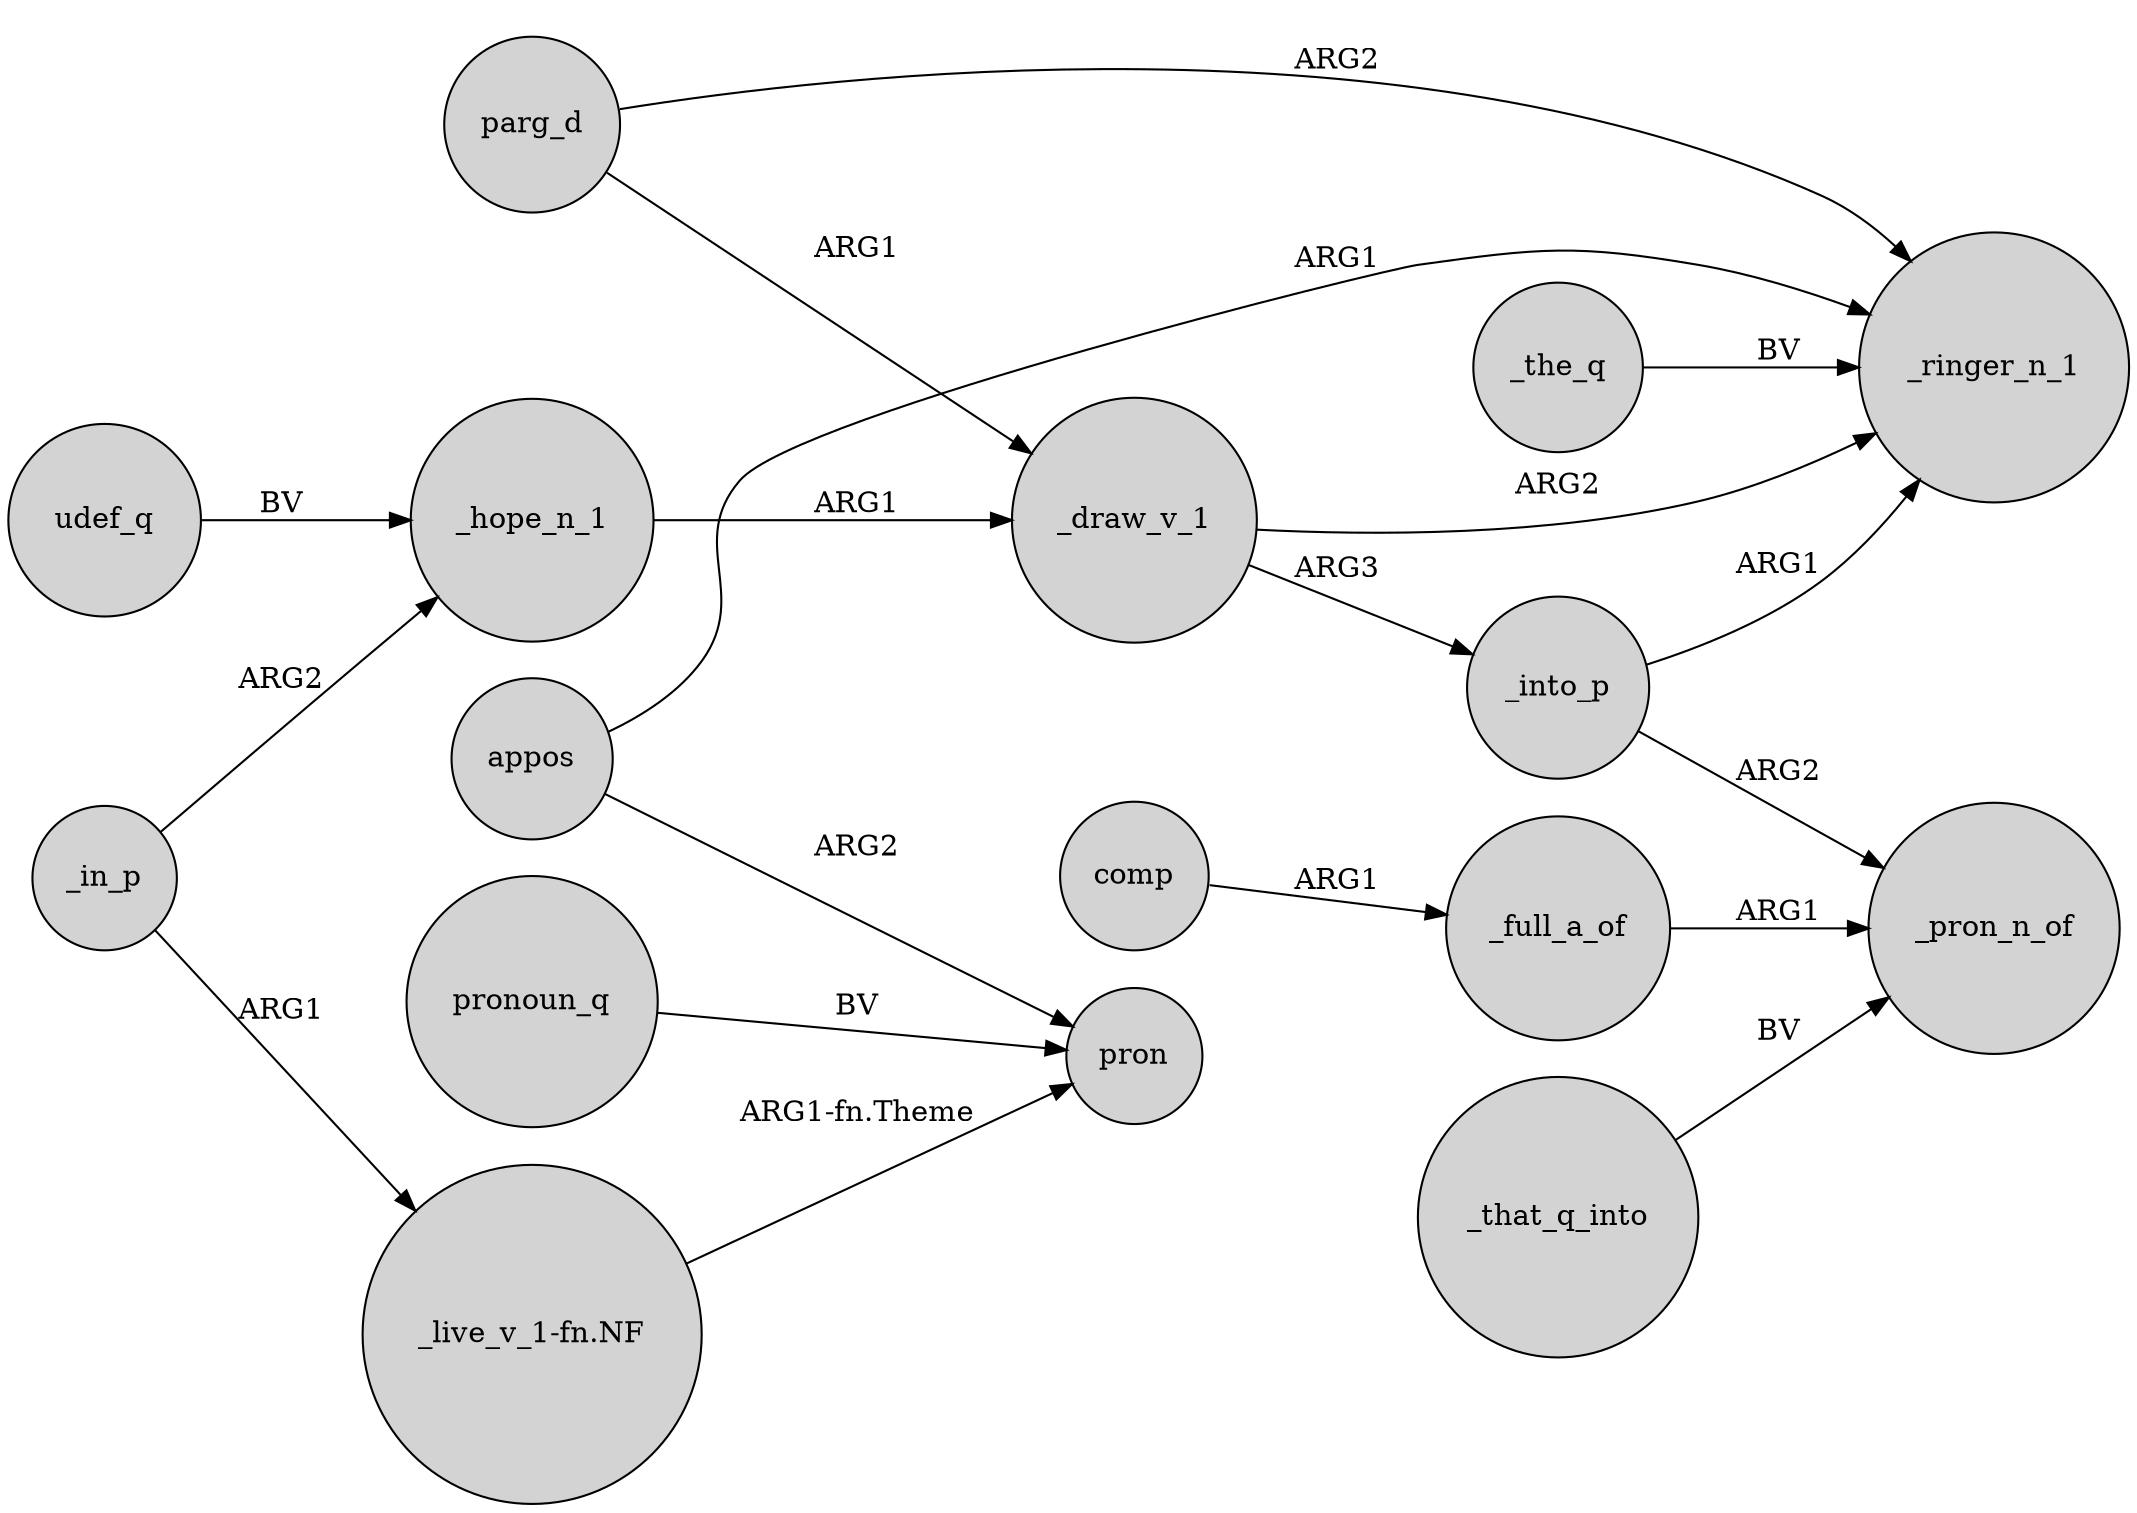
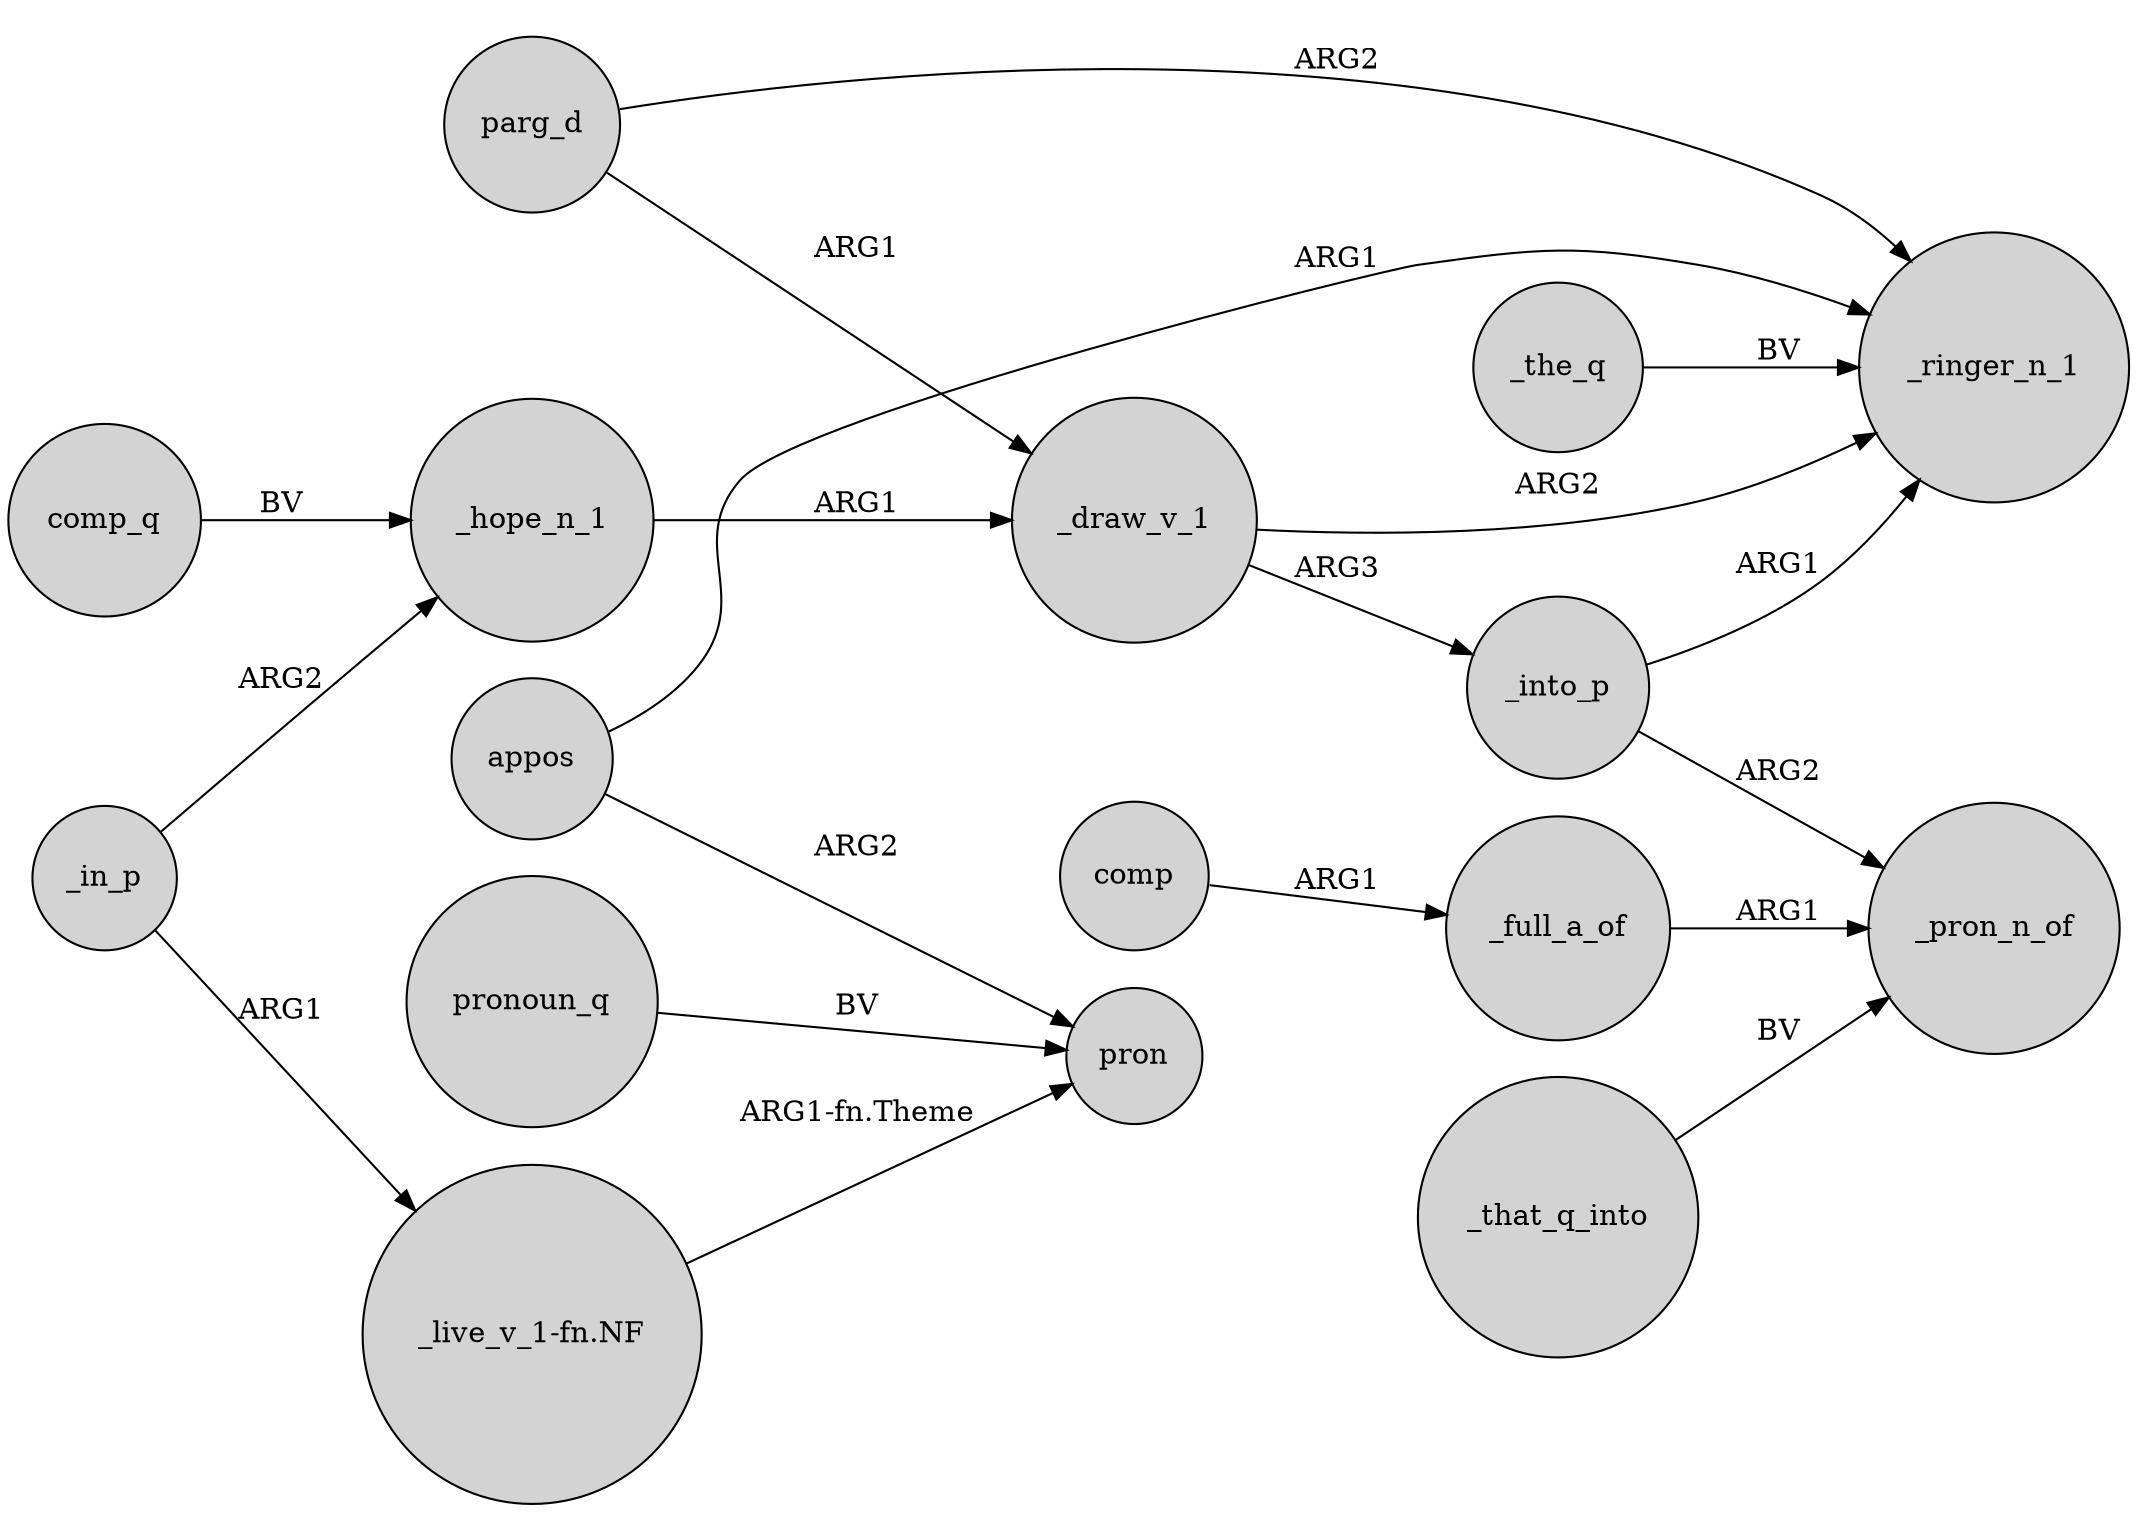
node "udef_q": label "udef_q" -> "comp_q"
